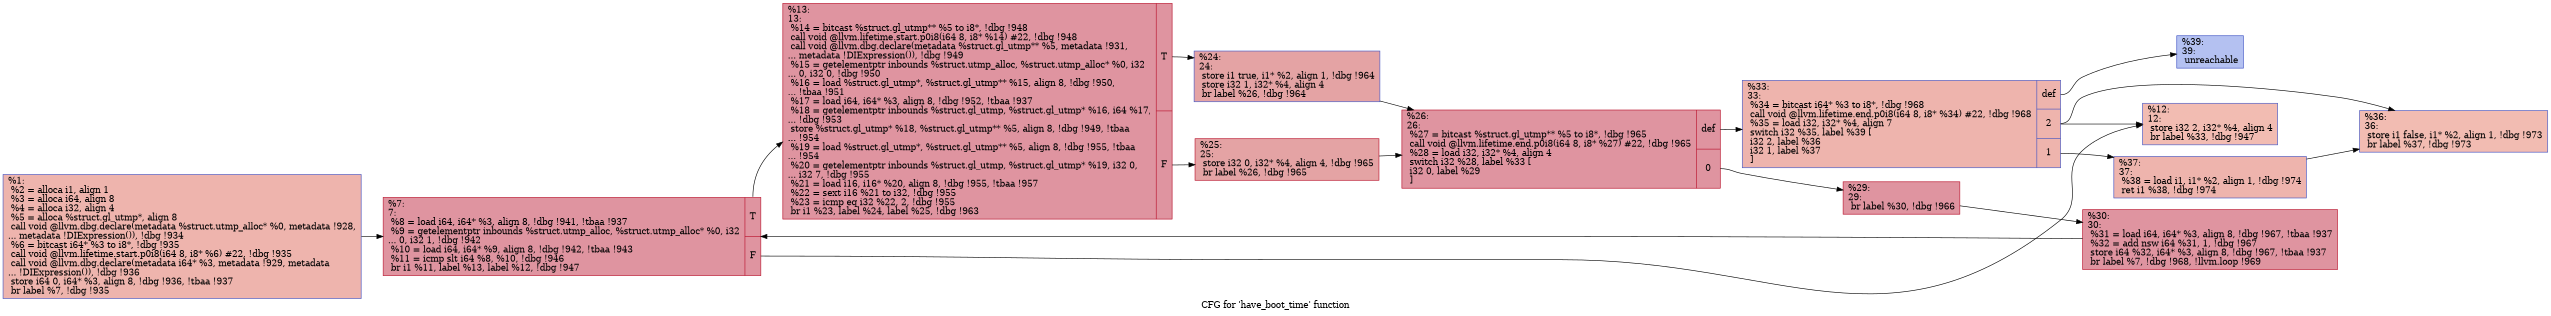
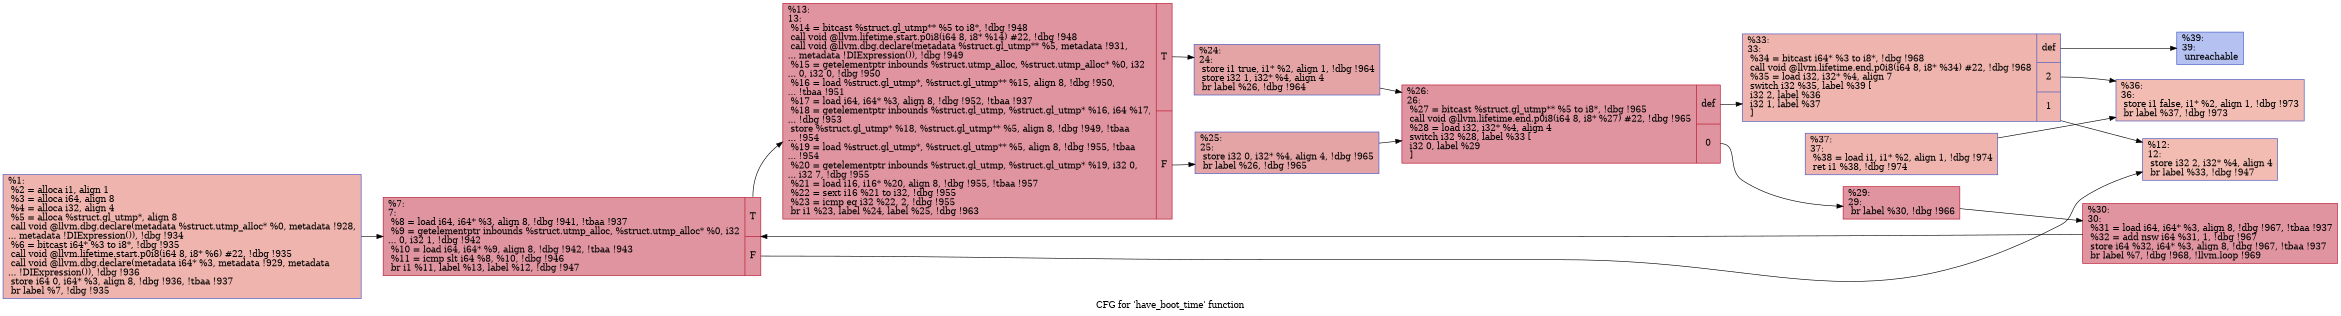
edge "%33:" -> "%37:": removed
node "%25:": color #b70d28ff -> #3d50c3ff
